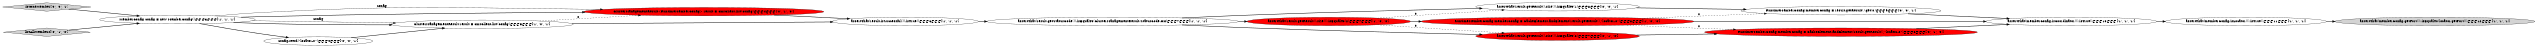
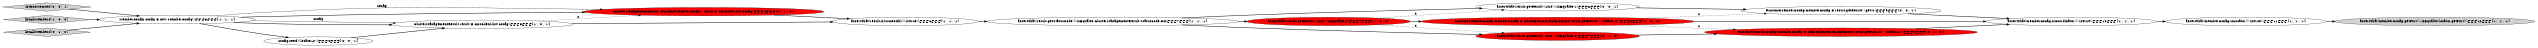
node "listAllMembers['1', '0', '0']": added
